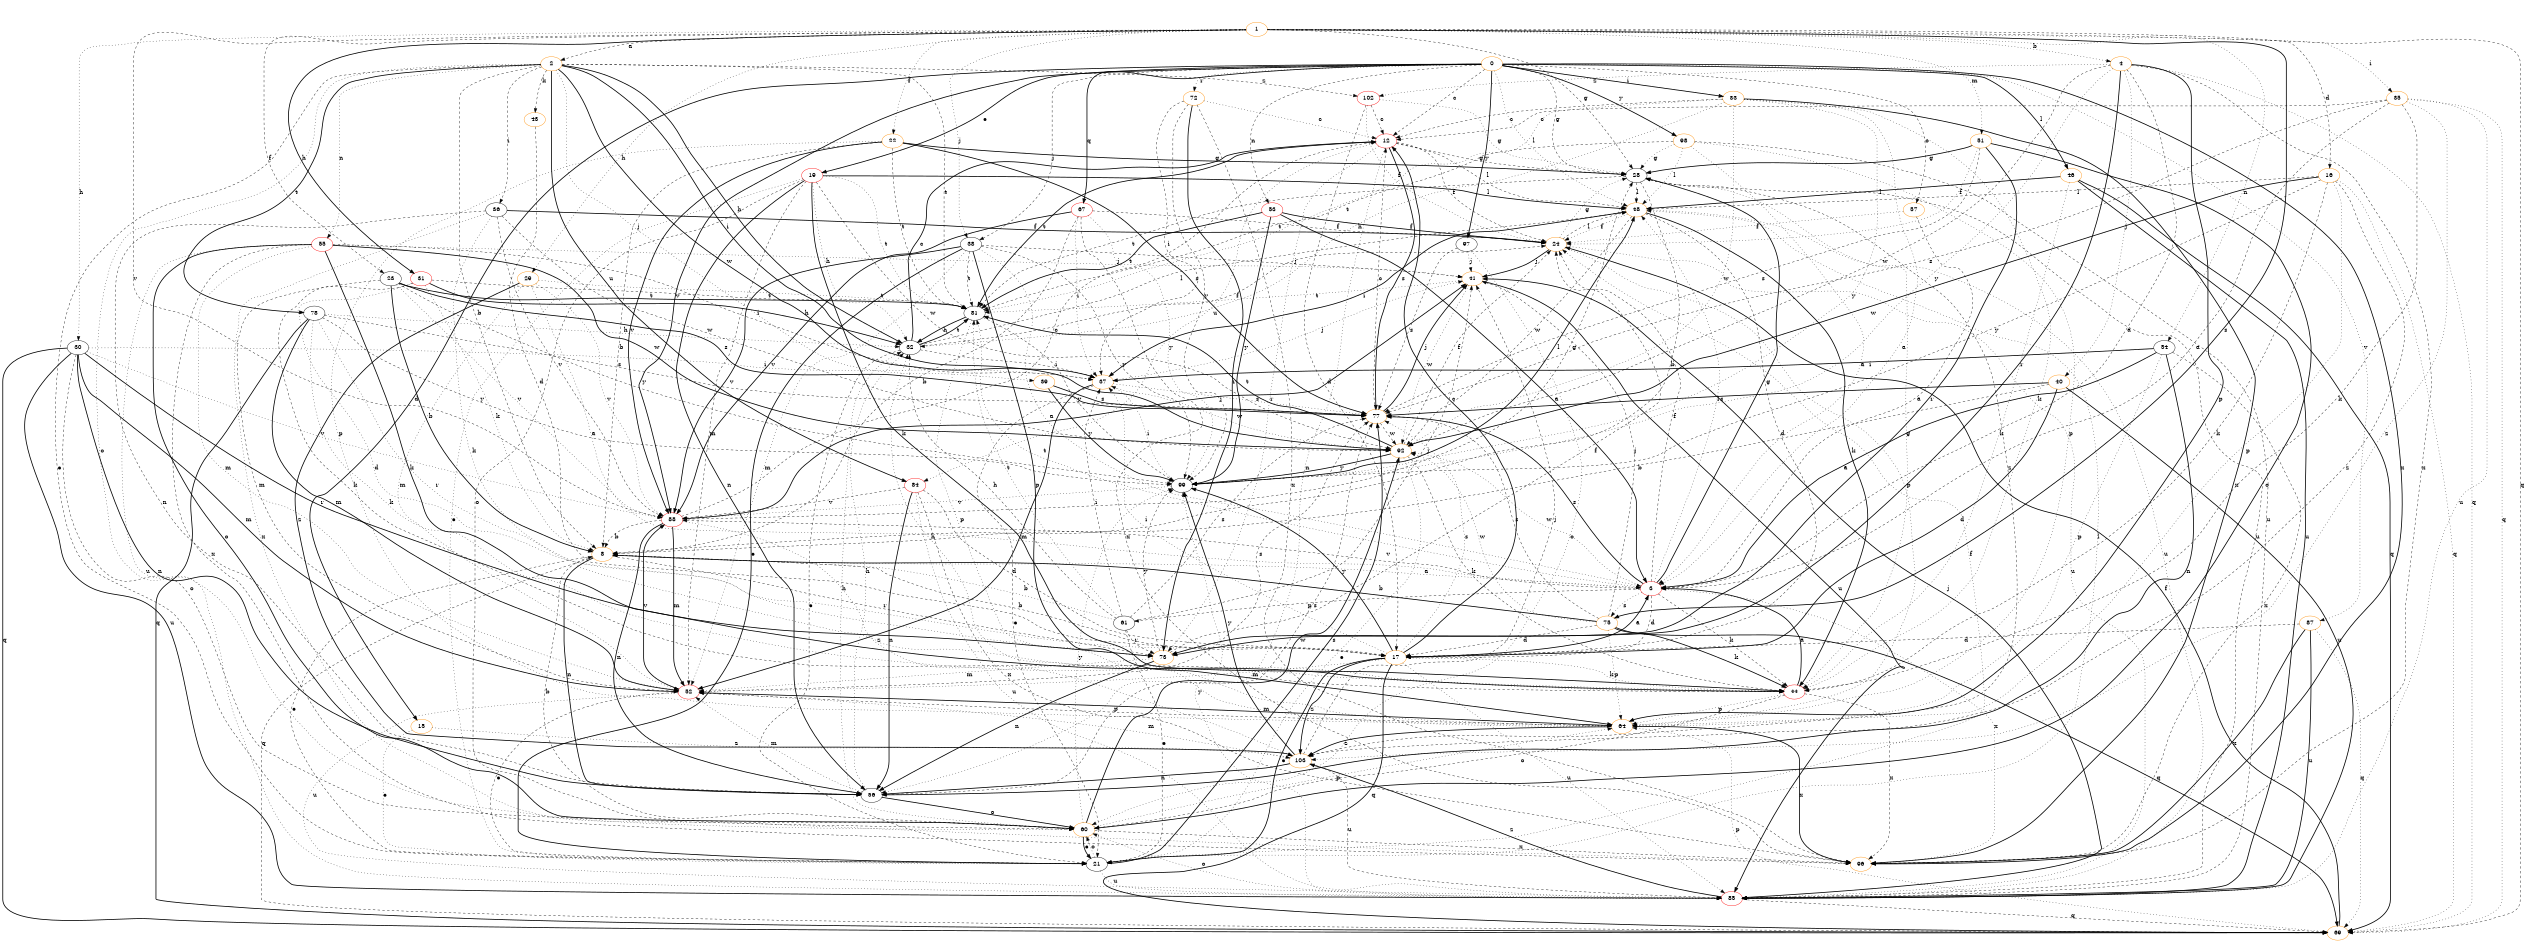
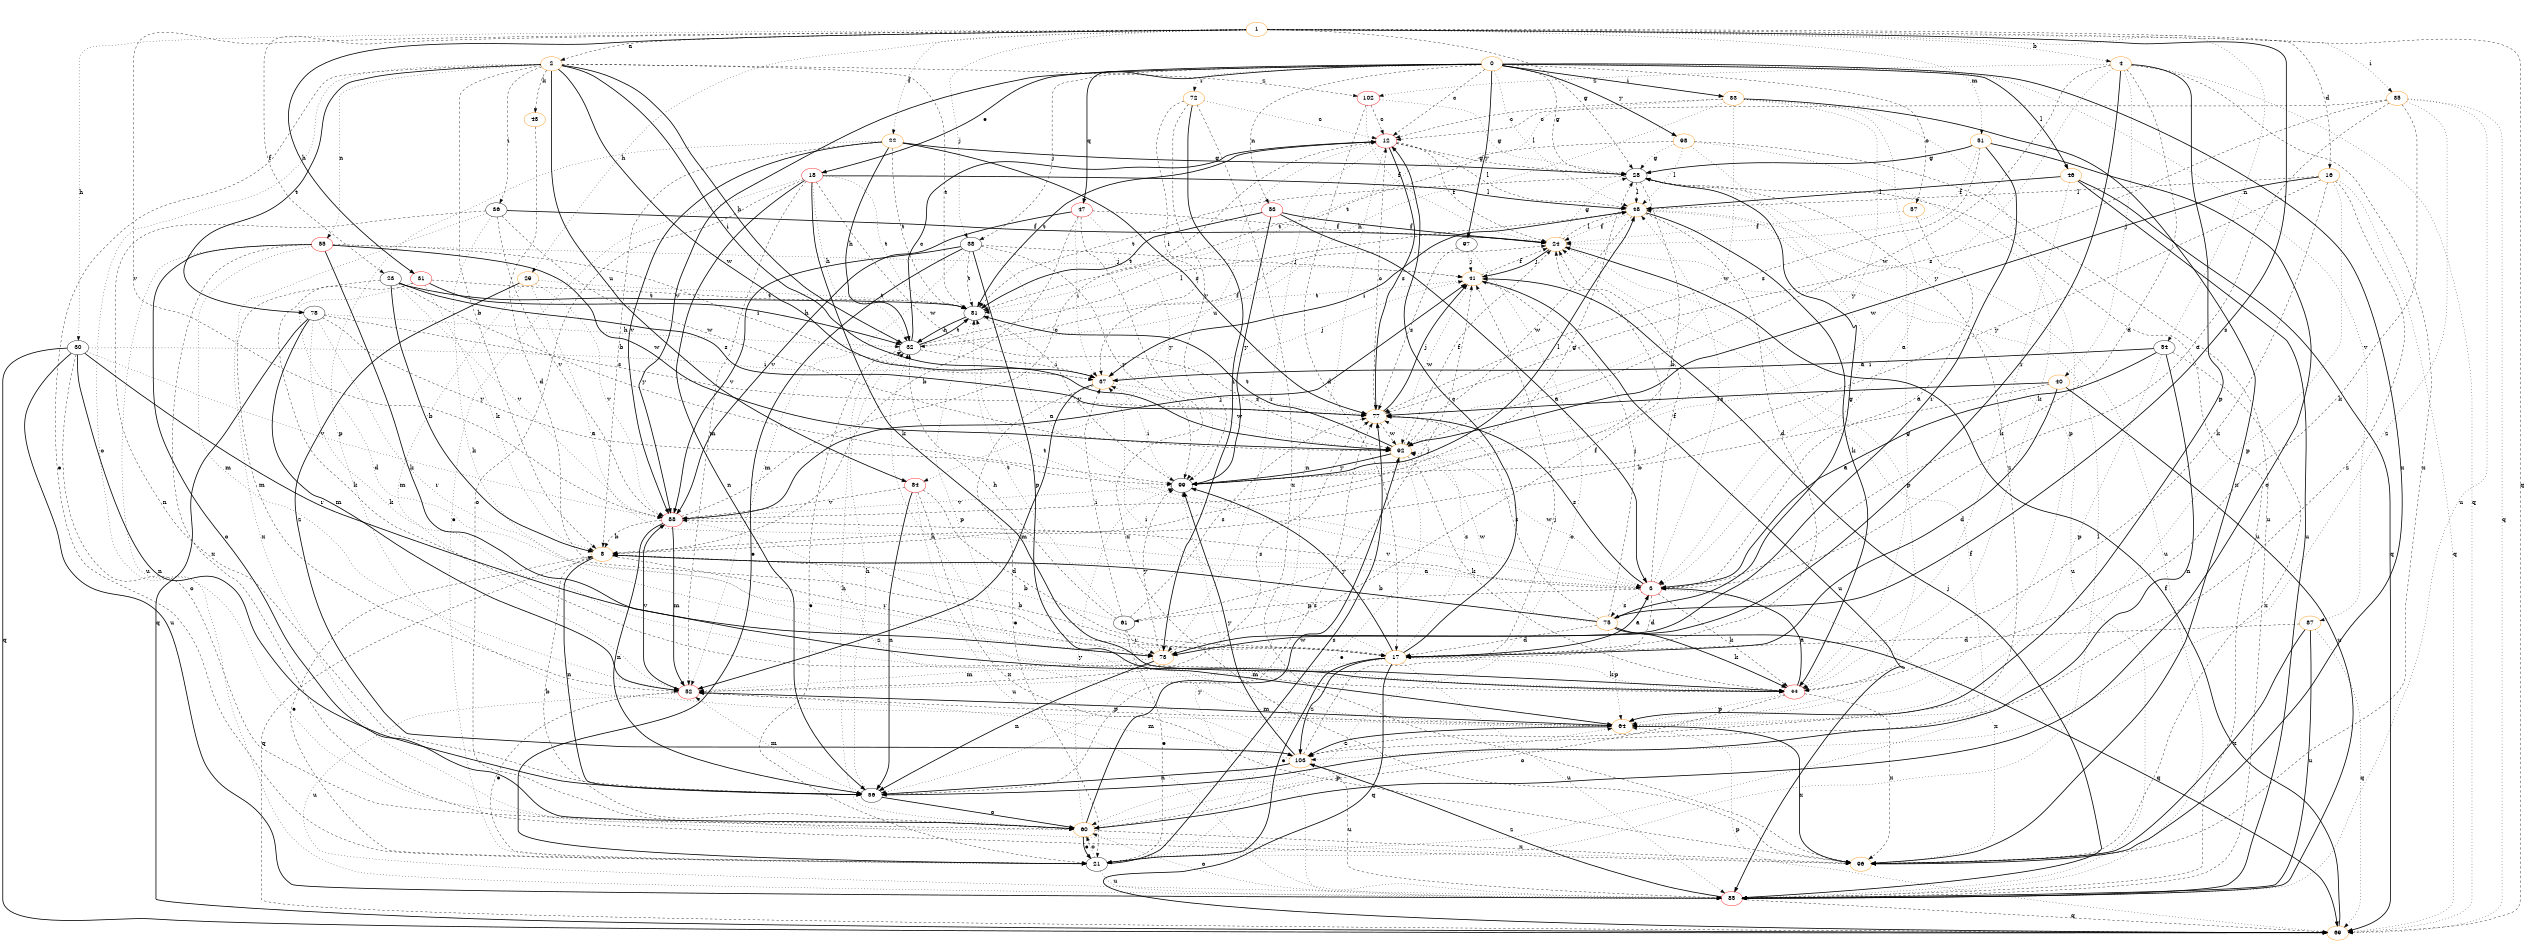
node "19": label "19" -> "18"
node "67": label "67" -> "47"
edge "22" -> "32": added, label "h"
edge "41" -> "24": added, label "f"
edge "3" -> "28": now "75" -> "28"
node "39": removed
edge "30" -> "52": removed, label "m"
node "15": removed
